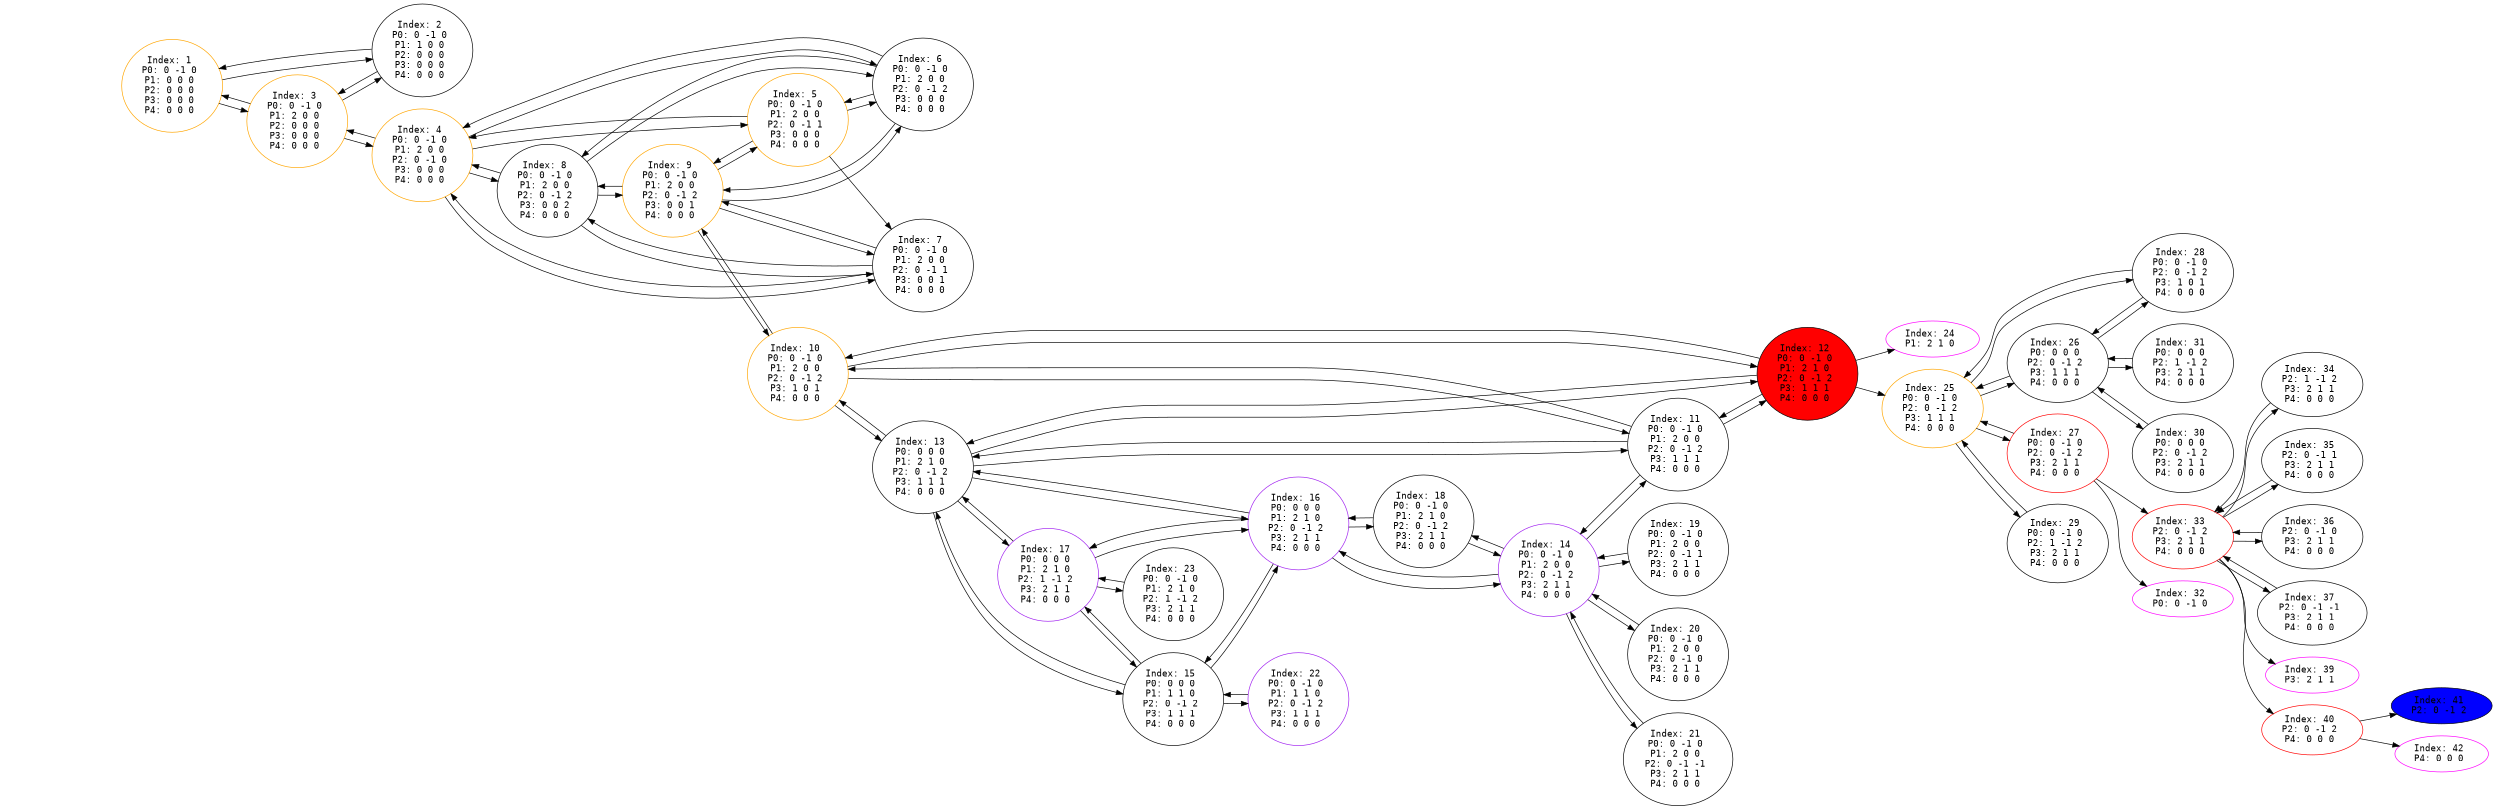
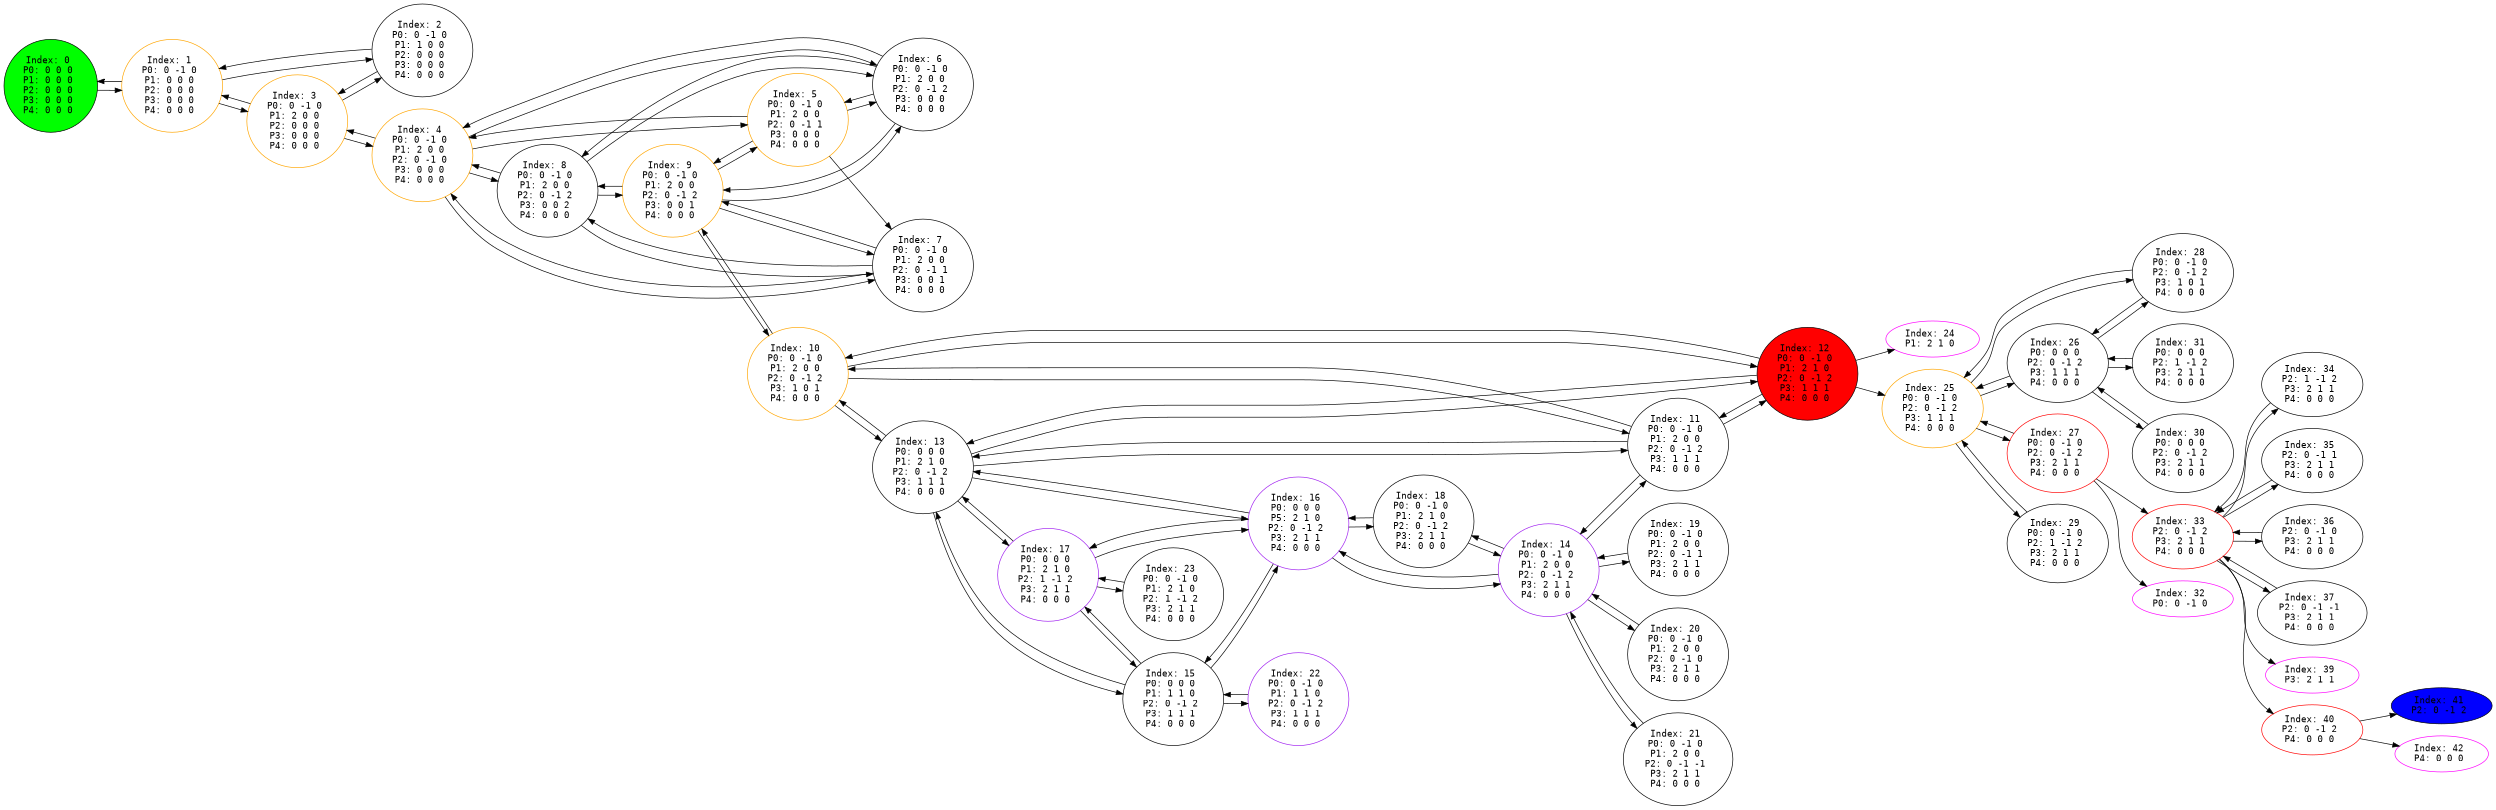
node "Index: 0 P0: 0 0 0 P1: 0 0 0 P2: 0 0 0 P3: 0 0 0 P4: 0 0 0": added
node "Index: 16 P0: 0 0 0 P1: 2 1 0 P2: 0 -1 2 P3: 2 1 1 P4: 0 0 0": label "Index: 16 P0: 0 0 0 P1: 2 1 0 P2: 0 -1 2 P3: 2 1 1 P4: 0 0 0" -> "Index: 16 P0: 0 0 0 P5: 2 1 0 P2: 0 -1 2 P3: 2 1 1 P4: 0 0 0"
